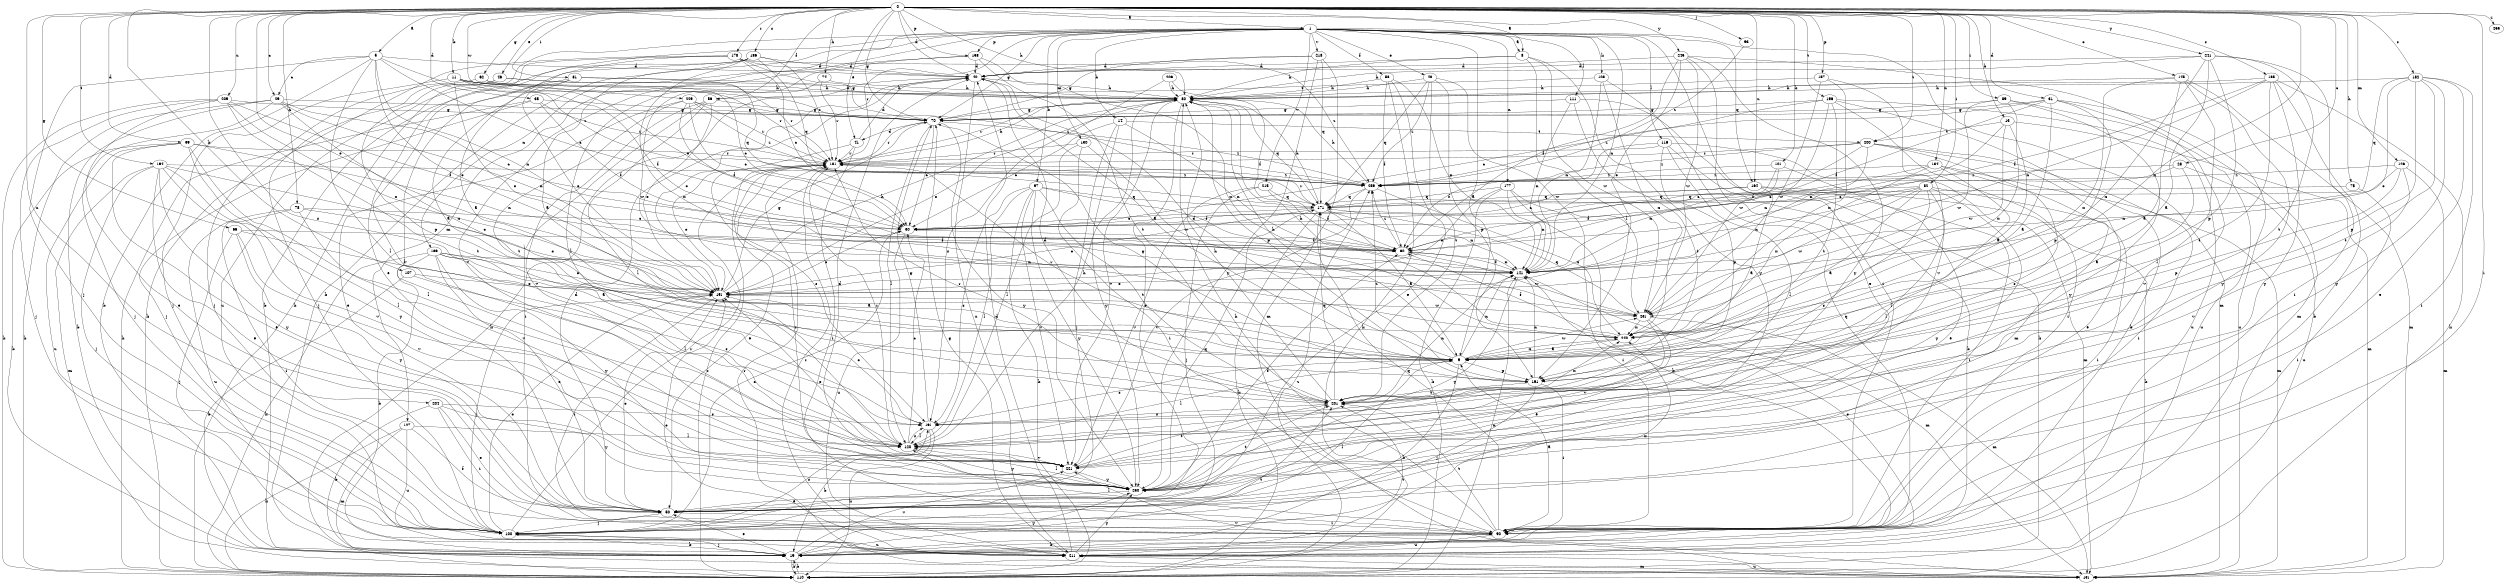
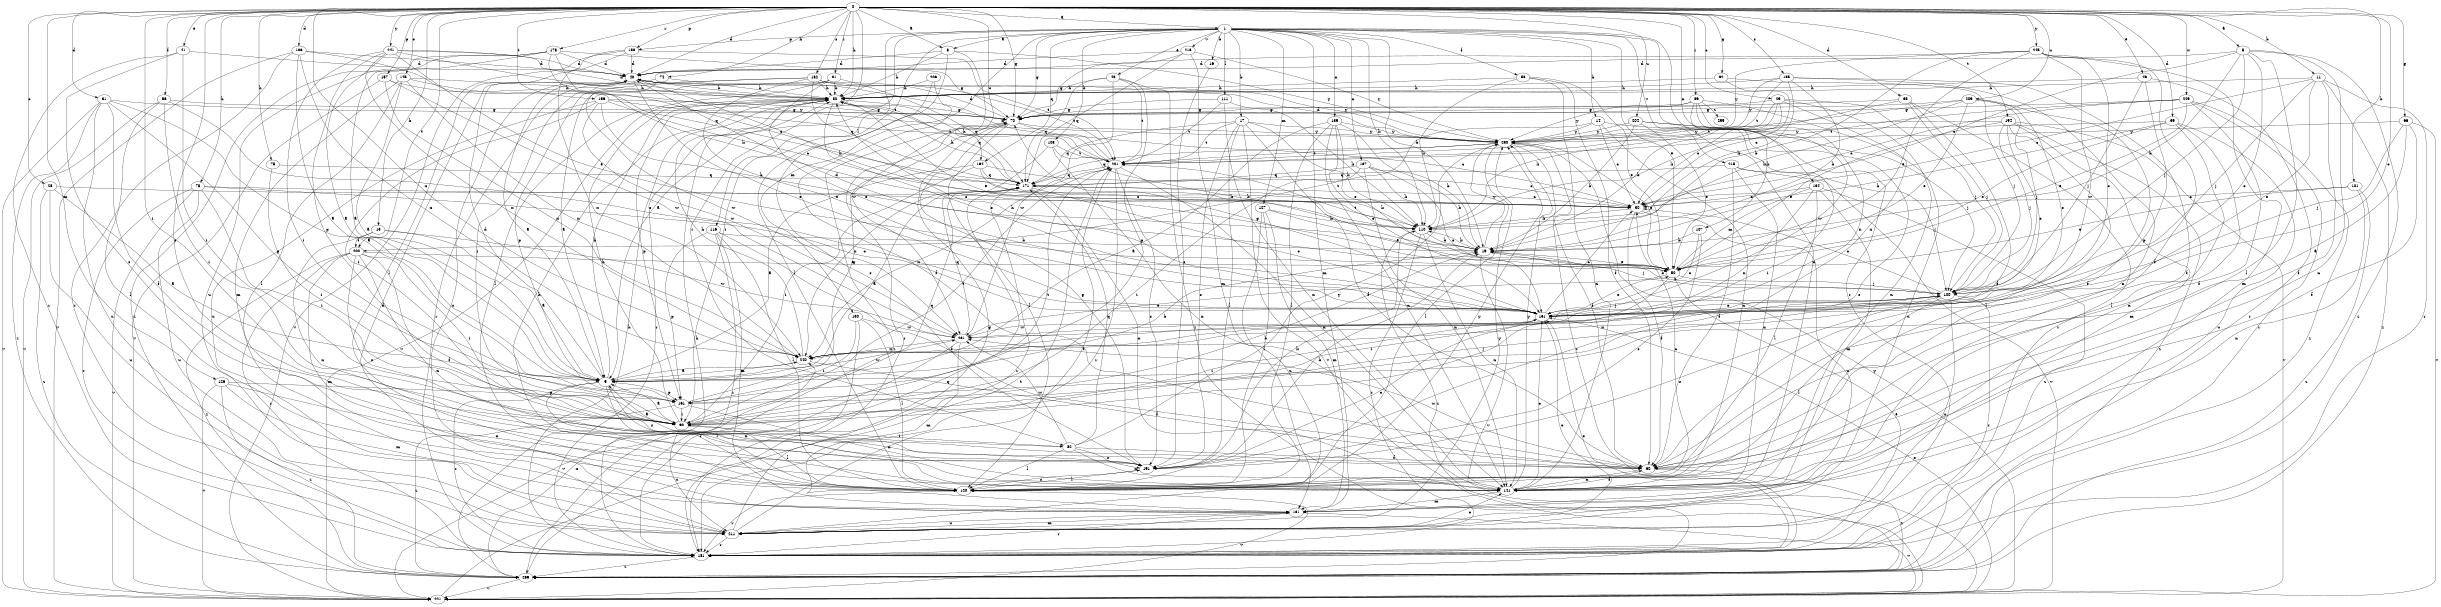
edge "0" -> "255": now "89" -> "255"
edge "0" -> "107": now "89" -> "107"
edge "0" -> "186": label "s" -> "d"
node "93": removed
edge "5" -> "29": removed, label "c"
node "16": added
edge "108" -> "56": now "108" -> "201"
edge "70" -> "41": now "70" -> "40"
edge "39" -> "181": now "78" -> "181"
node "97": label "97" -> "17"
node "177": label "177" -> "137"
edge "8" -> "161": now "8" -> "120"
edge "108" -> "19": label "q" -> "b"
edge "13" -> "131": now "200" -> "131"
edge "186" -> "19": now "245" -> "19"
edge "215" -> "141": added, label "n"
edge "82" -> "90": reversed
edge "127" -> "50": label "f" -> "e"
edge "182" -> "50": now "241" -> "50"
edge "100" -> "9": now "100" -> "120"
edge "139" -> "110": now "30" -> "110"
